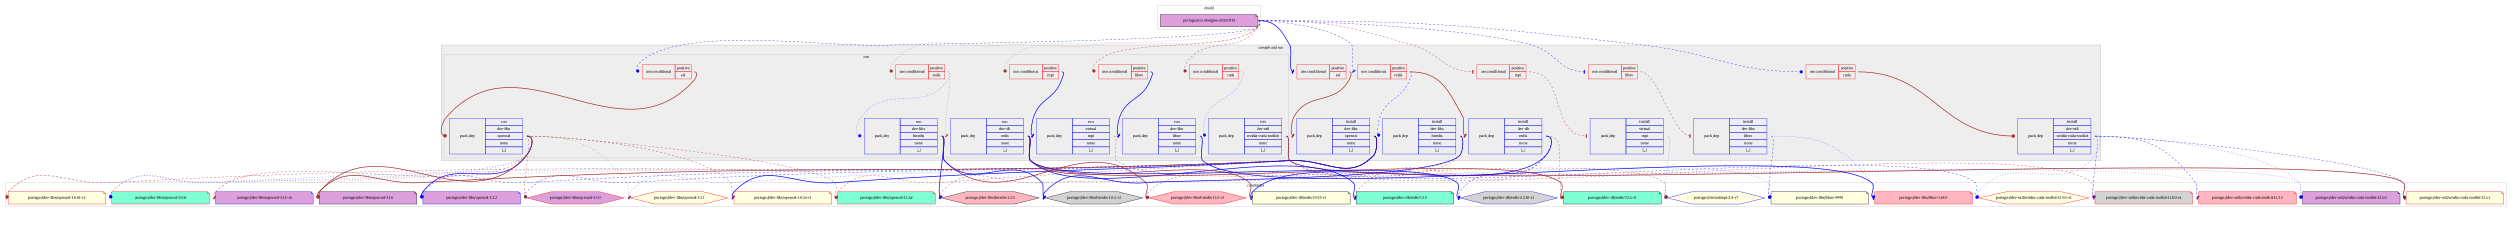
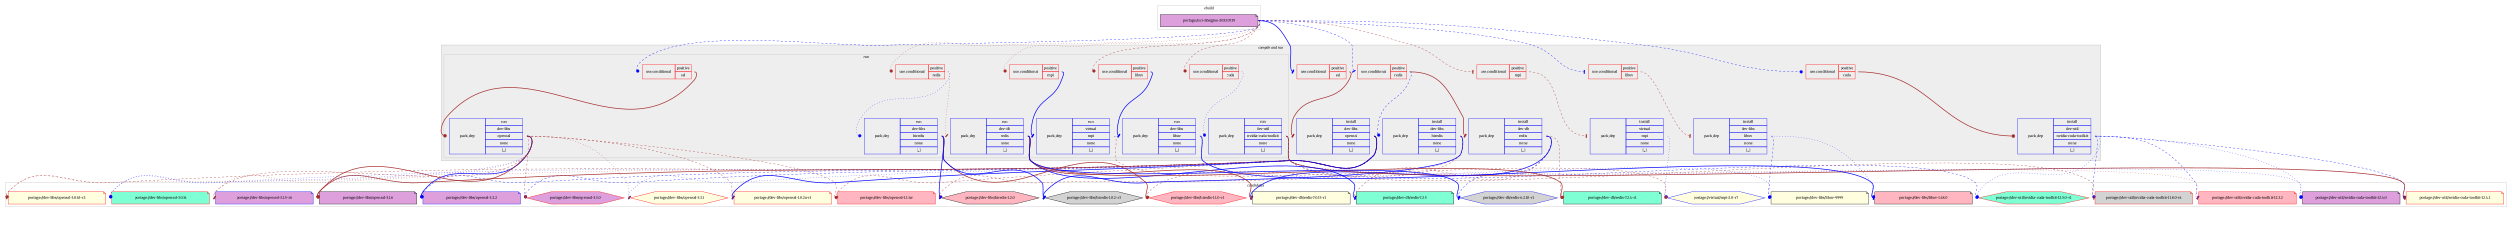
node "portage://dev-libs/openssl-1.1.1w": fillcolor aquamarine -> lightpink
node "portage://virtual/mpi-2.8-r7": label "portage://virtual/mpi-2.8-r7" -> "portage://virtual/mpi-2.0-r7"
node "portage://dev-libs/libuv-1.48.0": color red -> black
node "portage://dev-util/nvidia-cuda-toolkit-12.5.0-r1": fillcolor lightyellow -> aquamarine
